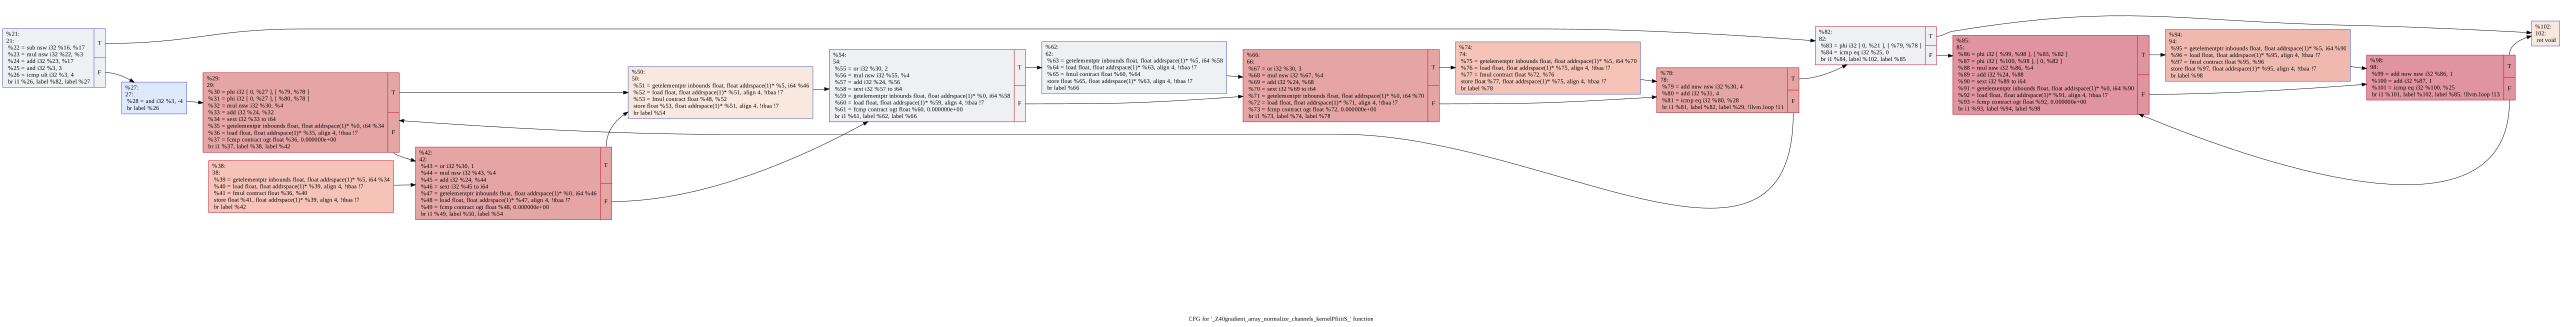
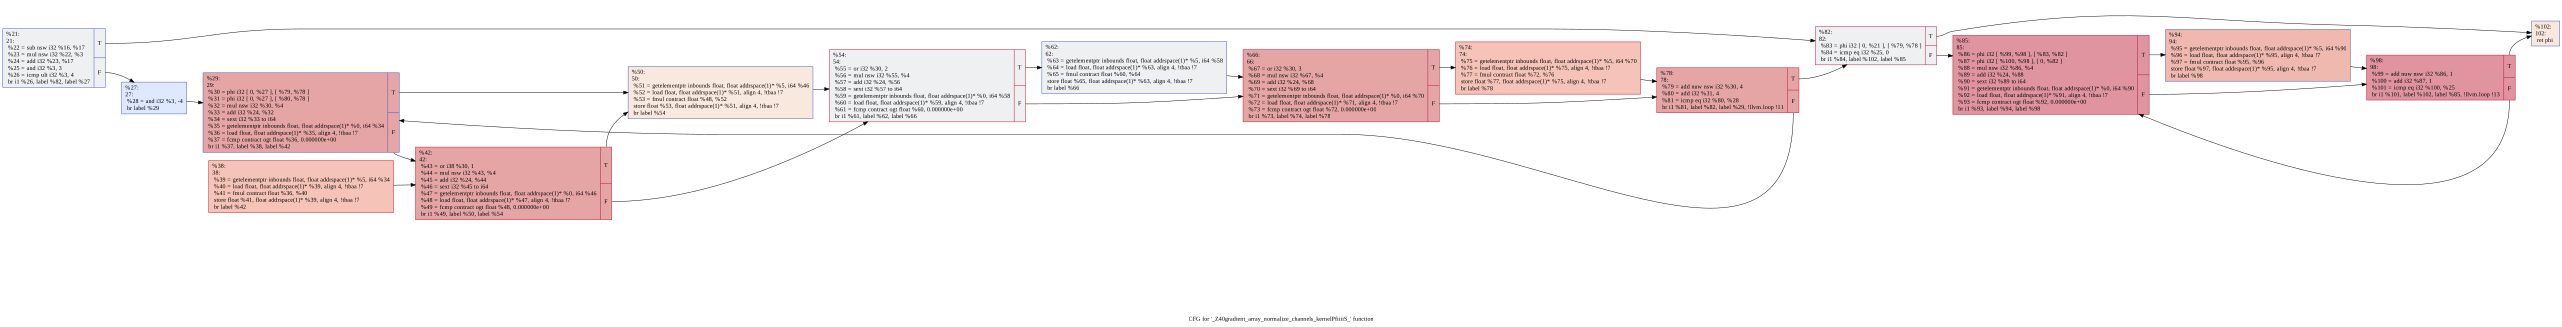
node "%102:": text "ret void" -> "ret phi"
node "%74:": color #3d50c3ff -> #b70d28ff
node "%27:": text "br label %26" -> "br label %29"
node "%29:": color #b70d28ff -> #3d50c3ff
node "%42:": text "%43 = or i32 %30, 1" -> "%43 = or i38 %30, 1"
